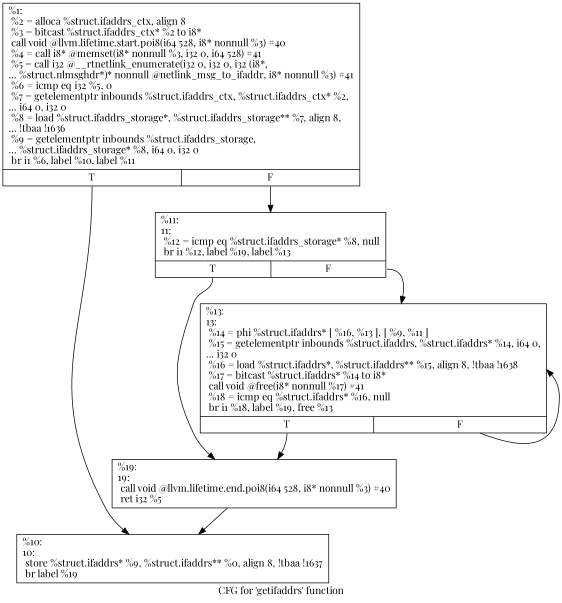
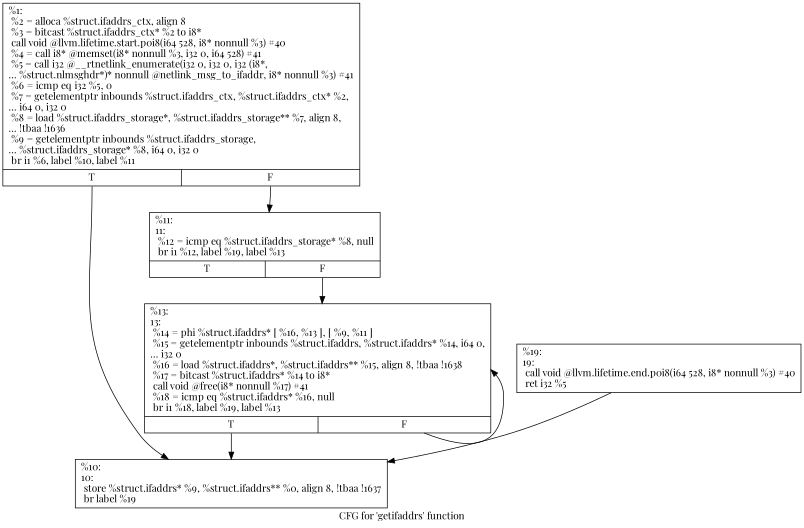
edge "%11:" -> "%19:": removed
node "%13:": text "br i1 %18, label %19, free %13" -> "br i1 %18, label %19, label %13"
edge "%13:" -> "%19:": now "%13:" -> "%10:"
